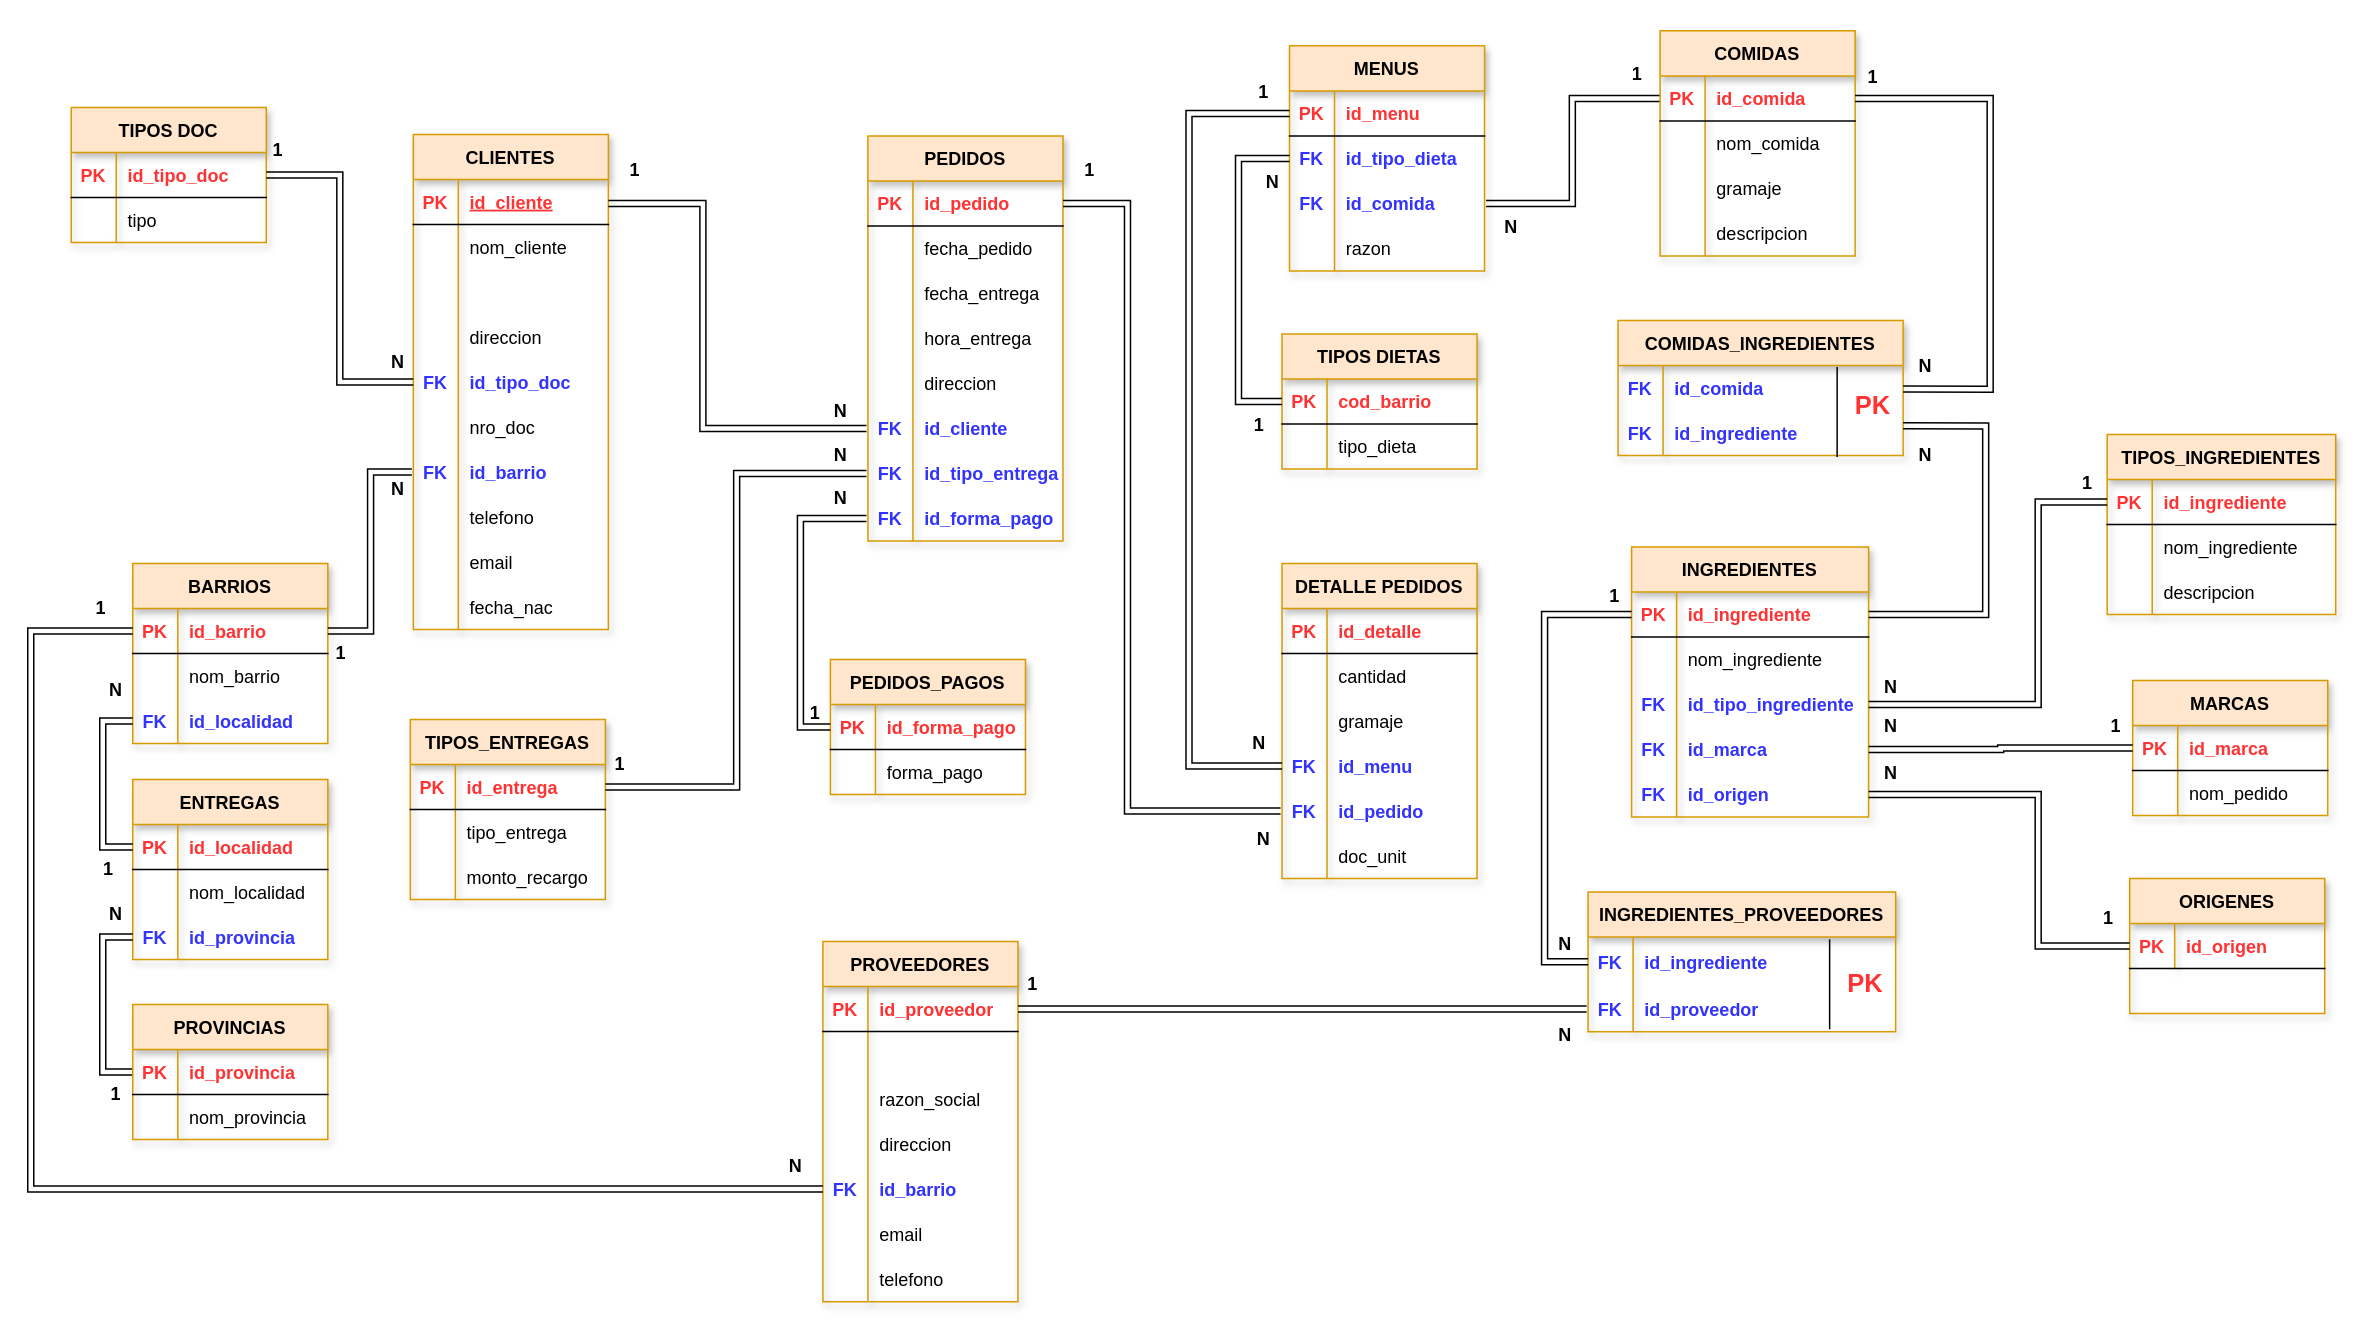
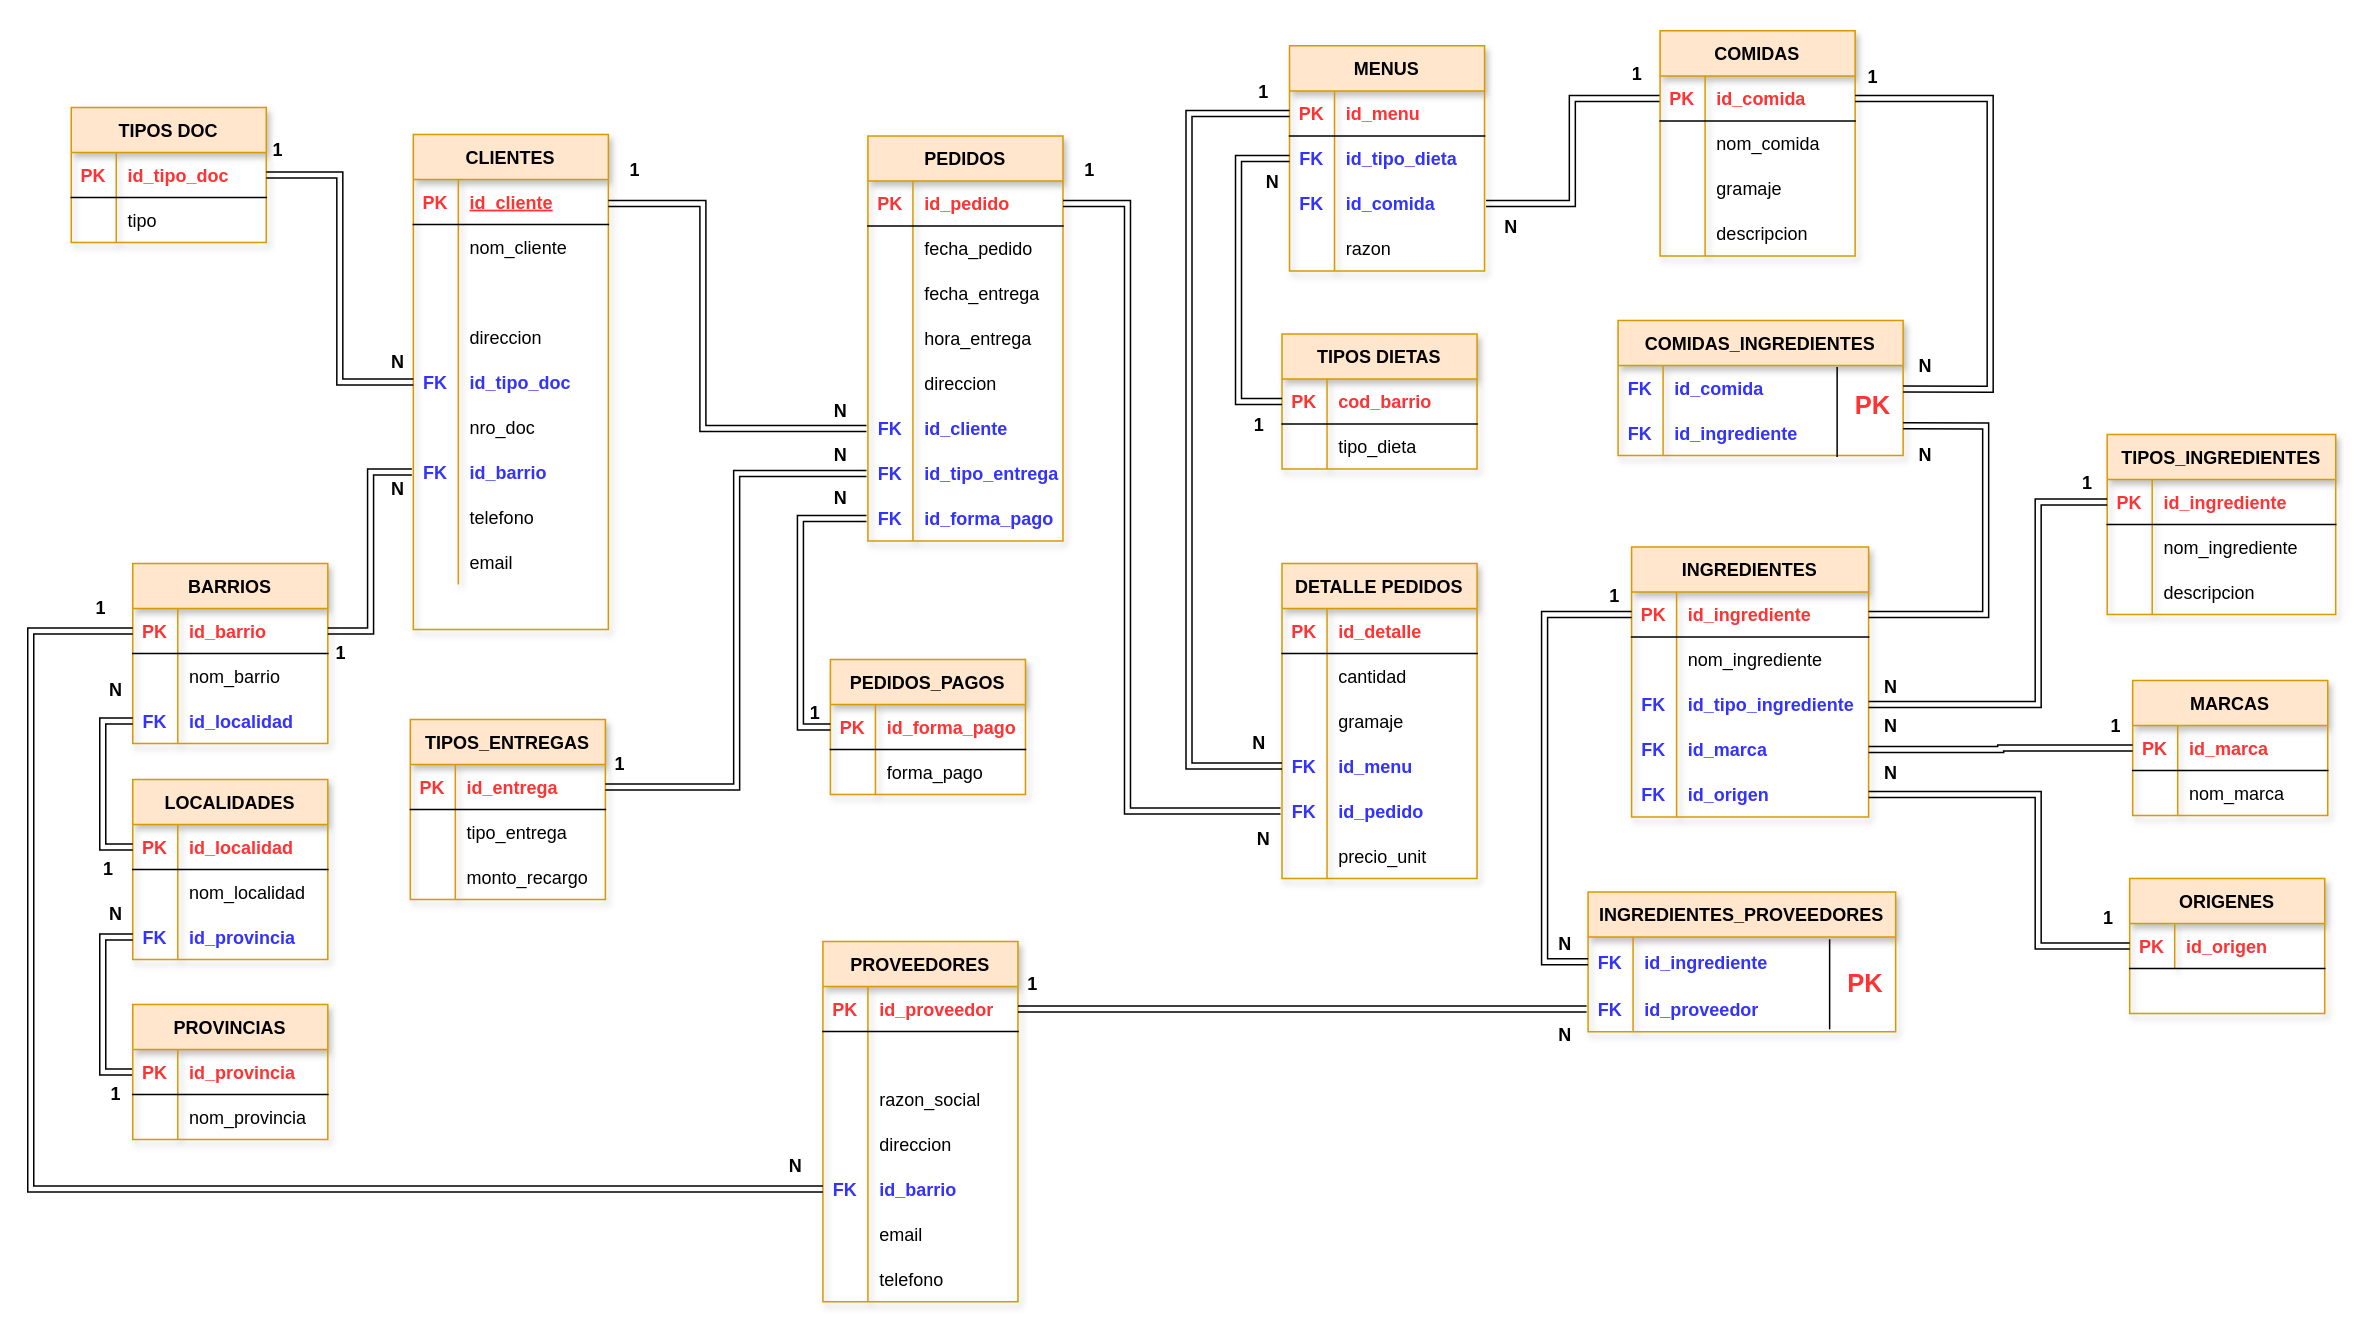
node "fecha_nac": removed
node "nom_pedido": label "nom_pedido" -> "nom_marca"
node "ENTREGAS": label "ENTREGAS" -> "LOCALIDADES"
node "doc_unit": label "doc_unit" -> "precio_unit"
